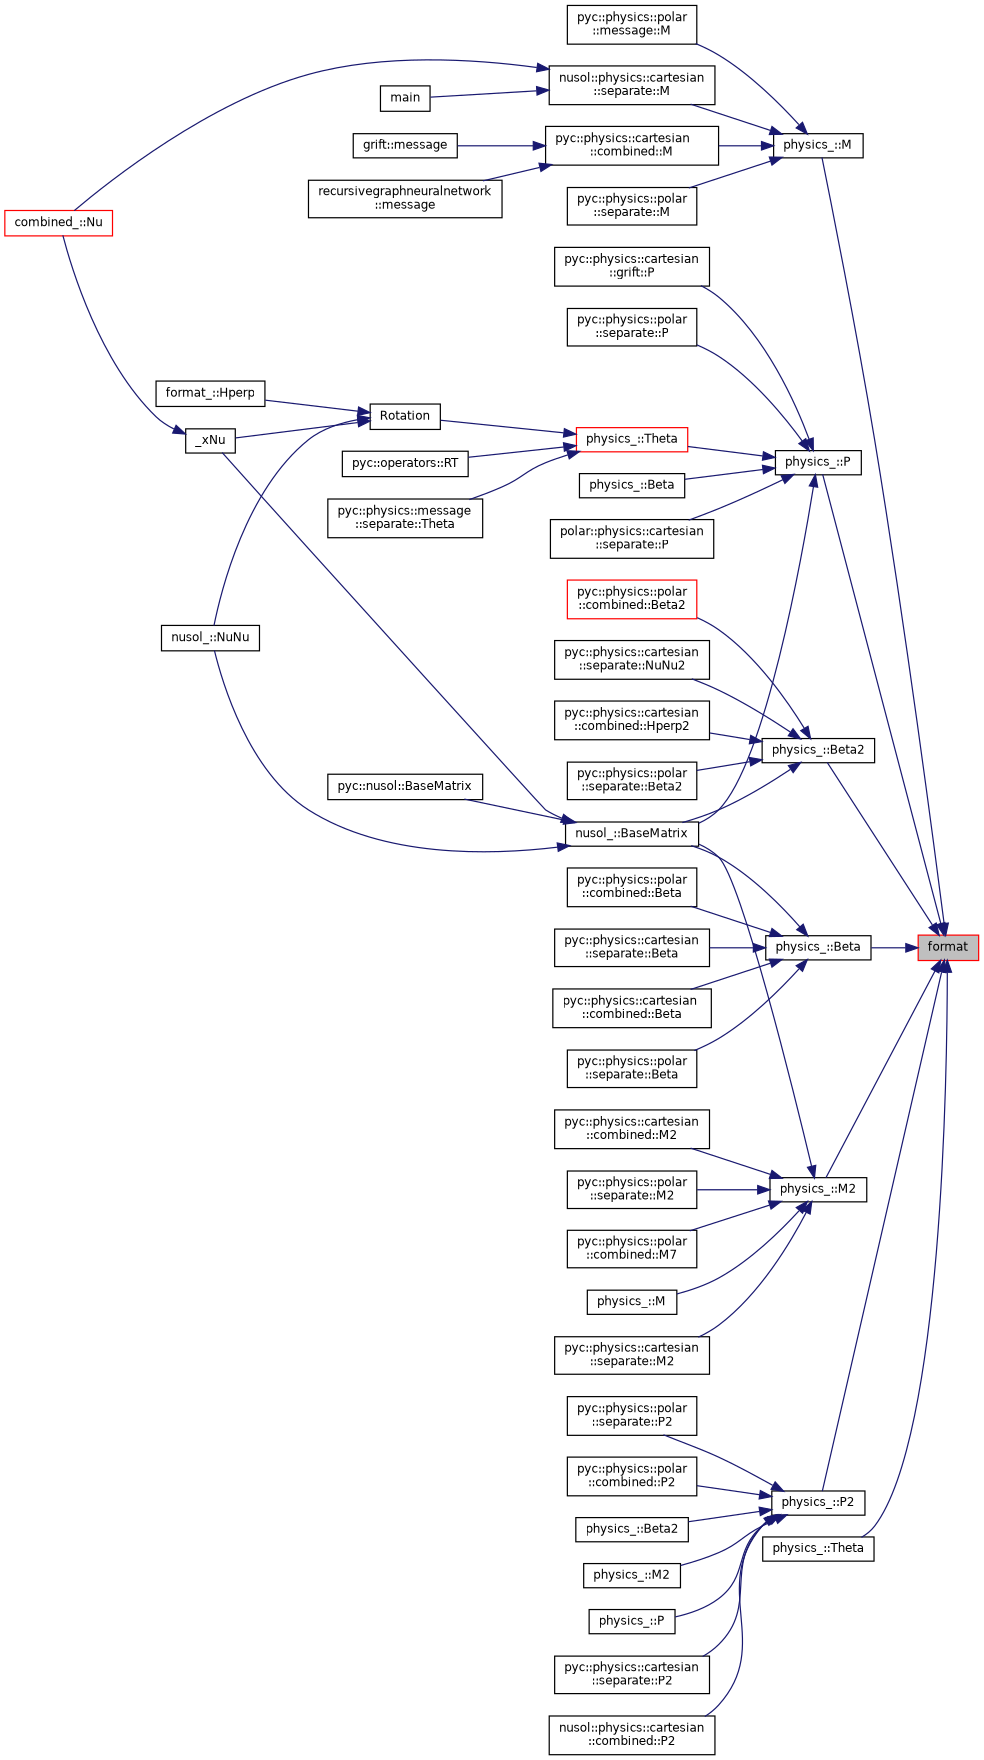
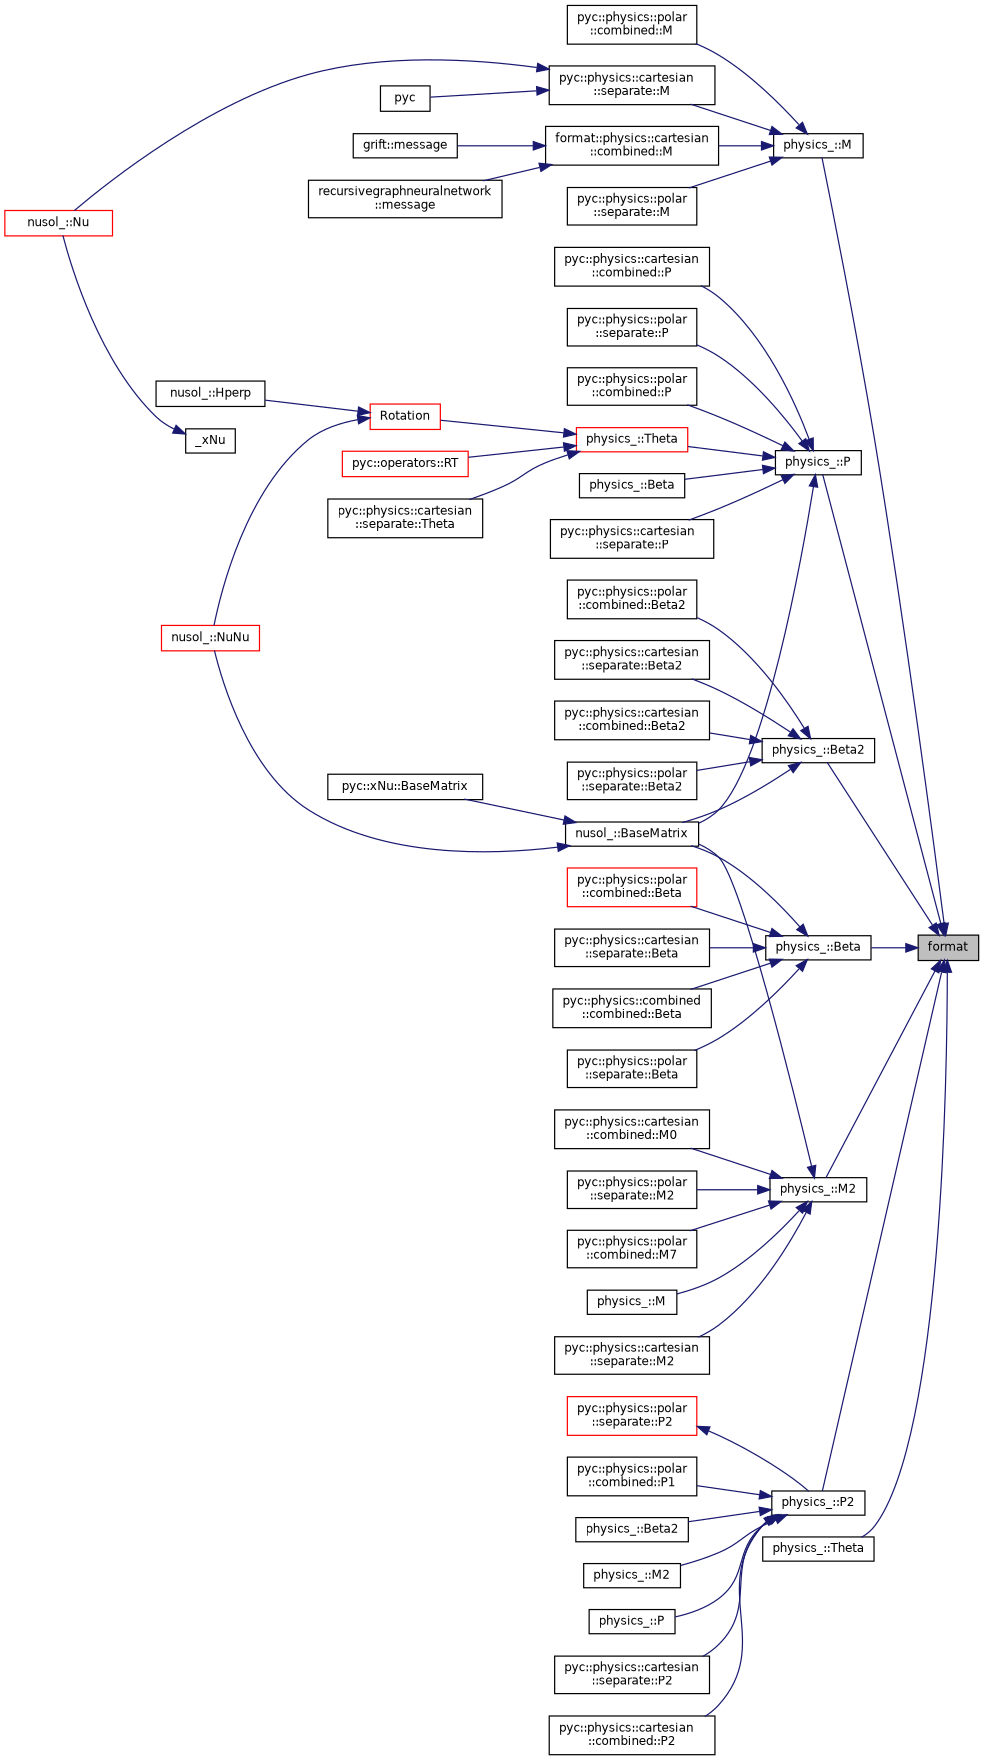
node "pyc::physics::polar ::message::M": label "pyc::physics::polar ::message::M" -> "pyc::physics::polar ::combined::M"
node "nusol::physics::cartesian ::separate::M": label "nusol::physics::cartesian ::separate::M" -> "pyc::physics::cartesian ::separate::M"
node "main": label "main" -> "pyc"
node "pyc::physics::cartesian ::combined::M": label "pyc::physics::cartesian ::combined::M" -> "format::physics::cartesian ::combined::M"
node "combined_::Nu": label "combined_::Nu" -> "nusol_::Nu"
node "pyc::physics::cartesian ::grift::P": label "pyc::physics::cartesian ::grift::P" -> "pyc::physics::cartesian ::combined::P"
node "pyc::physics::polar ::combined::P": added
node "format_::Hperp": label "format_::Hperp" -> "nusol_::Hperp"
node "Rotation": color black -> red
edge "_xNu" -> "Rotation": removed
node "pyc::operators::RT": color black -> red
node "pyc::physics::message ::separate::Theta": label "pyc::physics::message ::separate::Theta" -> "pyc::physics::cartesian ::separate::Theta"
node "polar::physics::cartesian ::separate::P": label "polar::physics::cartesian ::separate::P" -> "pyc::physics::cartesian ::separate::P"
node "pyc::physics::polar ::combined::Beta2": color red -> black
node "nusol_::NuNu": color black -> red
edge "_xNu" -> "nusol_::BaseMatrix": removed
node "pyc::physics::cartesian ::separate::NuNu2": label "pyc::physics::cartesian ::separate::NuNu2" -> "pyc::physics::cartesian ::separate::Beta2"
node "pyc::physics::cartesian ::combined::Hperp2": label "pyc::physics::cartesian ::combined::Hperp2" -> "pyc::physics::cartesian ::combined::Beta2"
node "pyc::nusol::BaseMatrix": label "pyc::nusol::BaseMatrix" -> "pyc::xNu::BaseMatrix"
node "pyc::physics::polar ::combined::Beta": color black -> red
node "format": color red -> black
node "pyc::physics::cartesian ::combined::Beta": label "pyc::physics::cartesian ::combined::Beta" -> "pyc::physics::combined ::combined::Beta"
node "pyc::physics::cartesian ::combined::M2": label "pyc::physics::cartesian ::combined::M2" -> "pyc::physics::cartesian ::combined::M0"
node "pyc::physics::polar ::separate::P2": color black -> red
edge "pyc::physics::polar ::separate::P2" -> "physics_::P2": reversed
node "pyc::physics::polar ::combined::P2": label "pyc::physics::polar ::combined::P2" -> "pyc::physics::polar ::combined::P1"
node "nusol::physics::cartesian ::combined::P2": label "nusol::physics::cartesian ::combined::P2" -> "pyc::physics::cartesian ::combined::P2"
